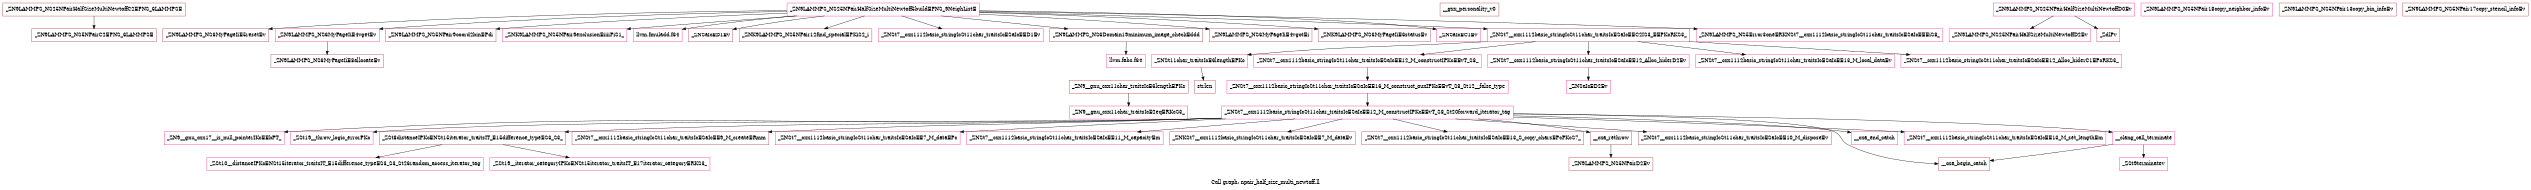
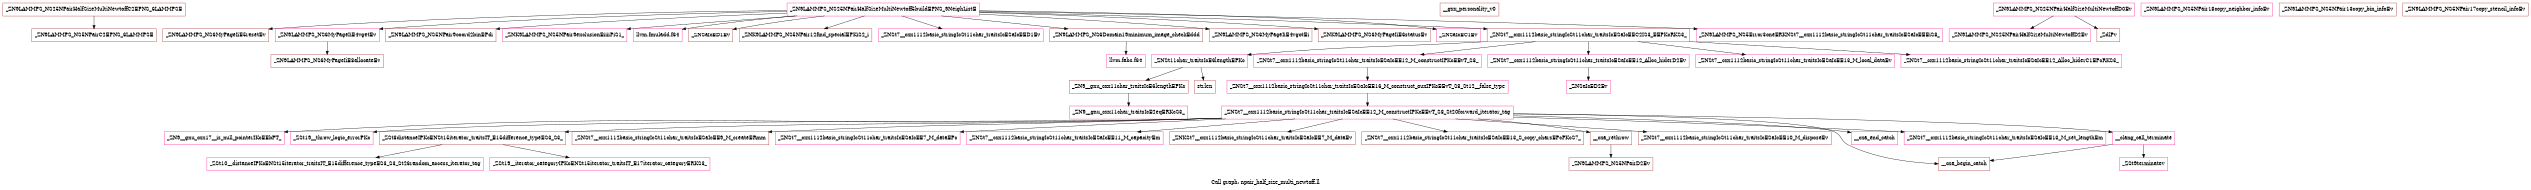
edge "_ZNSt11char_traitsIcE6lengthEPKc" -> "_ZN9__gnu_cxx11char_traitsIcE6lengthEPKc": added
